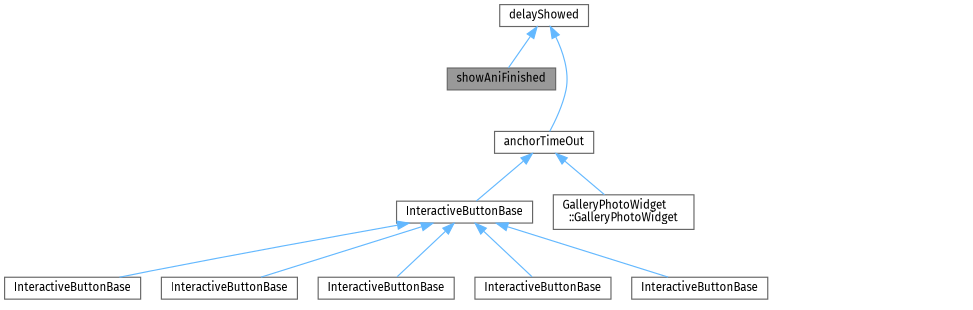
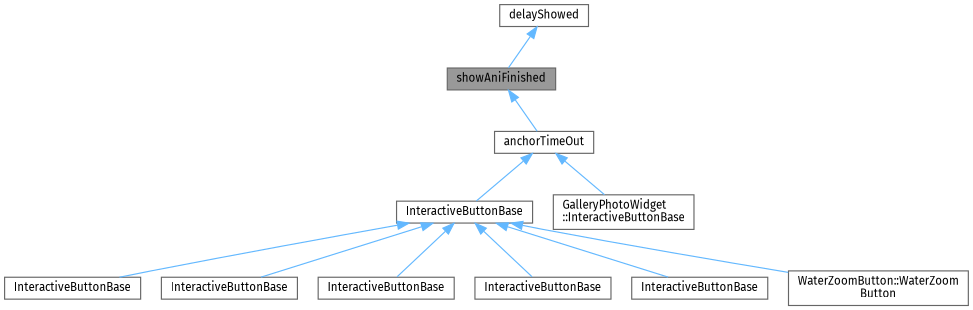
edge "anchorTimeOut" -> "delayShowed": now "anchorTimeOut" -> "showAniFinished"
node "GalleryPhotoWidget ::GalleryPhotoWidget": label "GalleryPhotoWidget ::GalleryPhotoWidget" -> "GalleryPhotoWidget ::InteractiveButtonBase"
node "WaterZoomButton::WaterZoom Button": added
